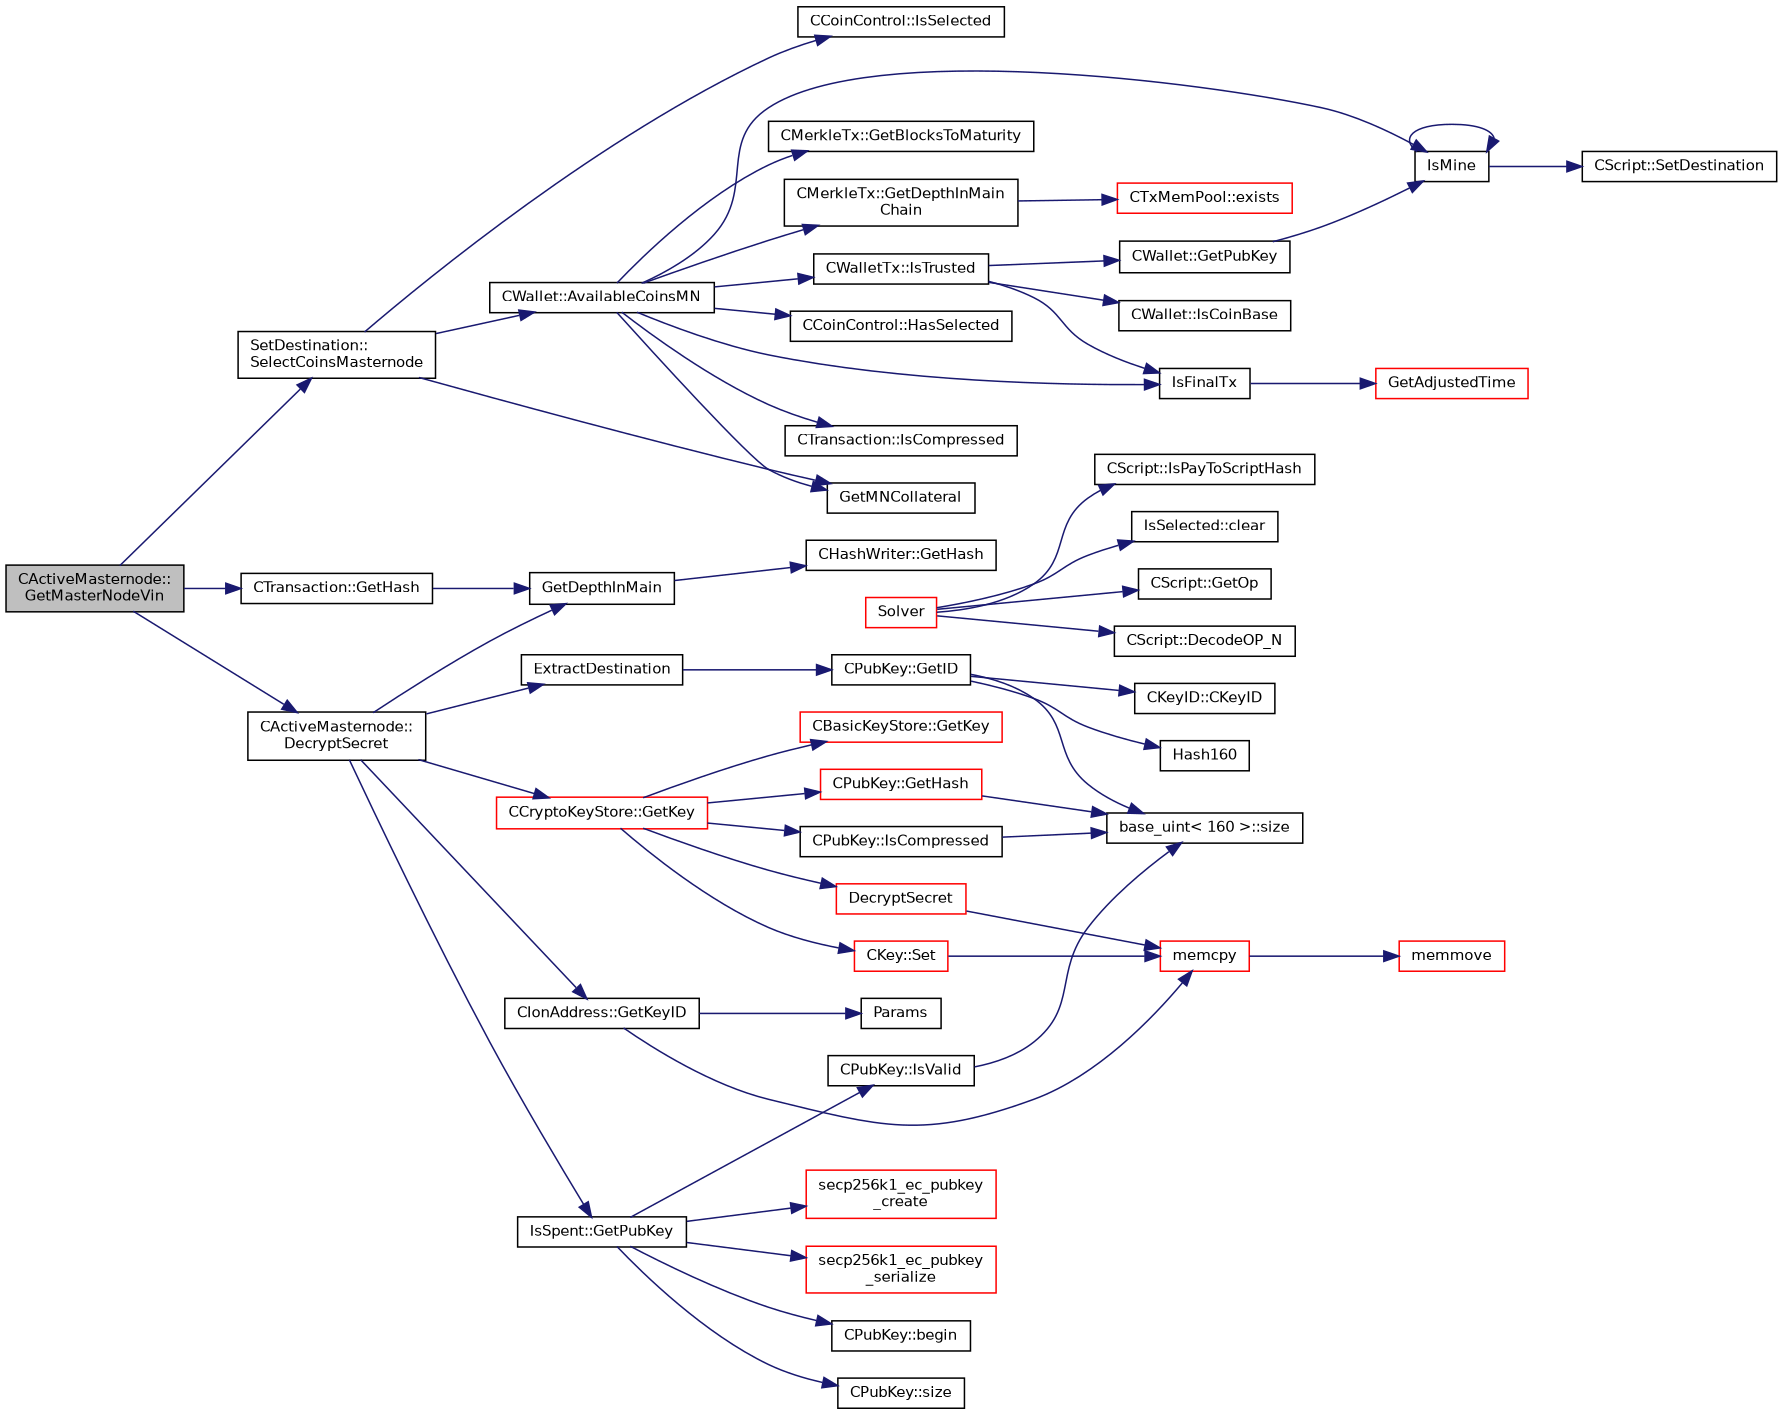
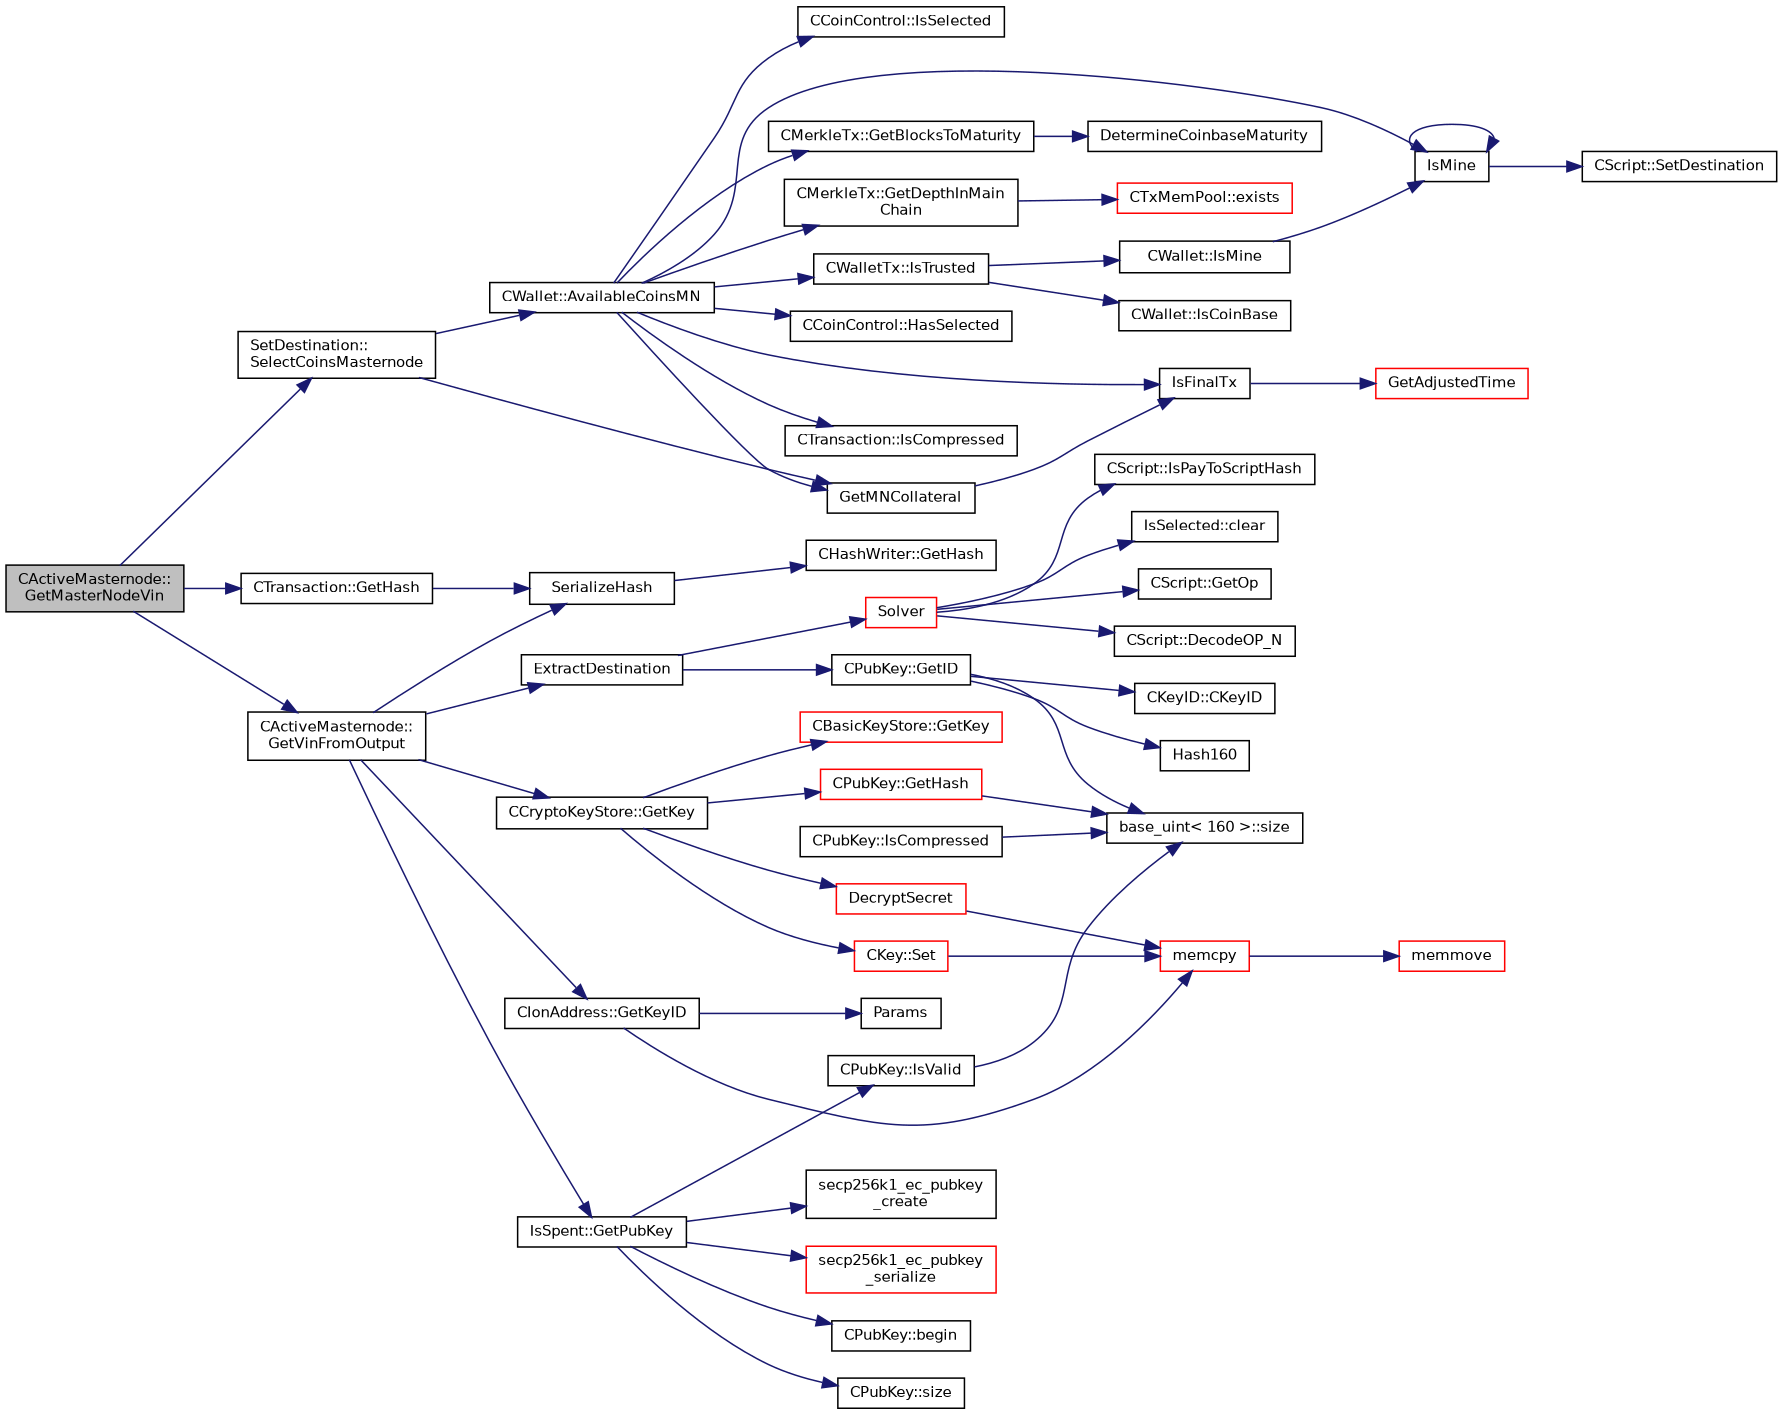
node "DetermineCoinbaseMaturity": added
edge "SetDestination:: SelectCoinsMasternode" -> "CCoinControl::IsSelected": now "CWallet::AvailableCoinsMN" -> "CCoinControl::IsSelected"
node "CWallet::GetPubKey": label "CWallet::GetPubKey" -> "CWallet::IsMine"
edge "CWalletTx::IsTrusted" -> "IsFinalTx": now "GetMNCollateral" -> "IsFinalTx"
node "GetDepthInMain": label "GetDepthInMain" -> "SerializeHash"
edge "ExtractDestination" -> "Solver": added
node "CActiveMasternode:: DecryptSecret": label "CActiveMasternode:: DecryptSecret" -> "CActiveMasternode:: GetVinFromOutput"
node "CCryptoKeyStore::GetKey": color red -> black
edge "CCryptoKeyStore::GetKey" -> "CPubKey::IsCompressed": removed
node "secp256k1_ec_pubkey _create": color red -> black
